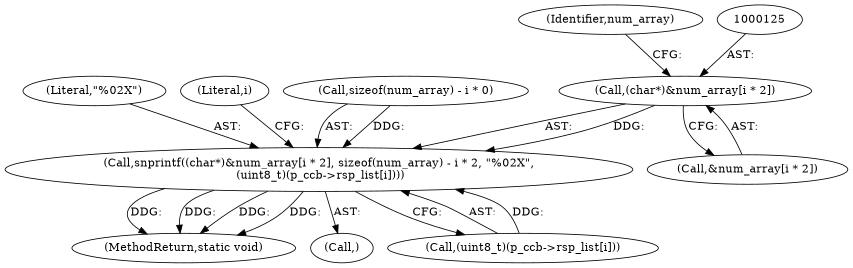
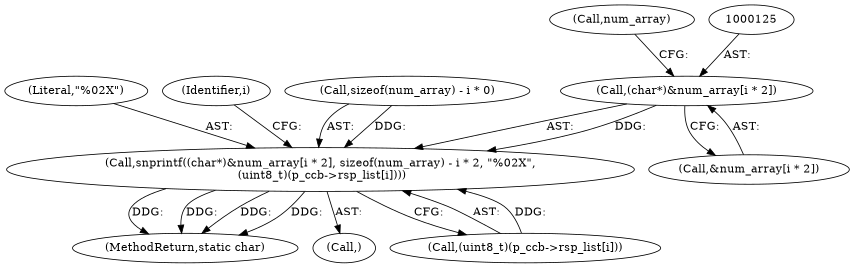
node "(Identifier,num_array)": label "(Identifier,num_array)" -> "(Call,num_array)"
node "(Literal,i)": label "(Literal,i)" -> "(Identifier,i)"
node "(MethodReturn,static void)": label "(MethodReturn,static void)" -> "(MethodReturn,static char)"
